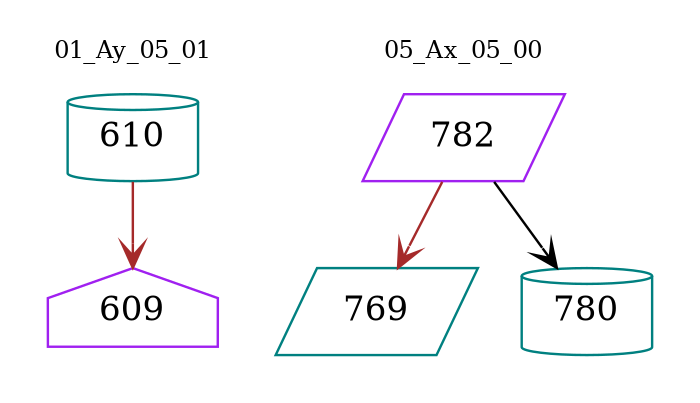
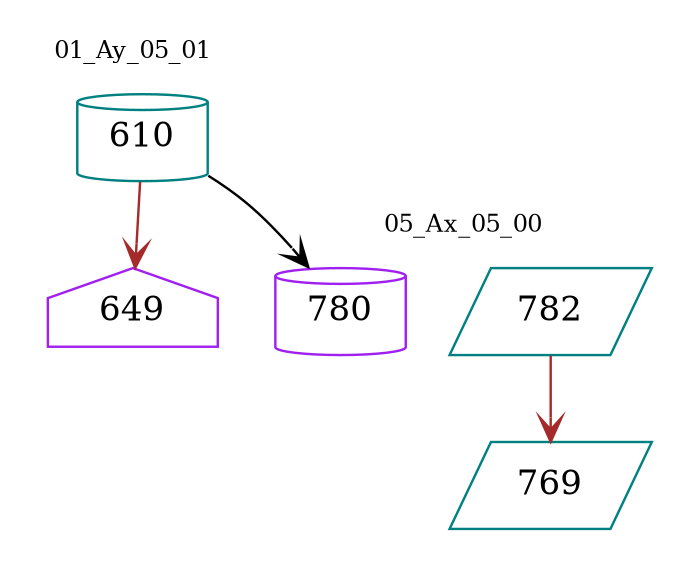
node "782": color purple -> teal
edge "782" -> "780": now "610" -> "780"
node "609": label "609" -> "649"
node "780": color teal -> purple
